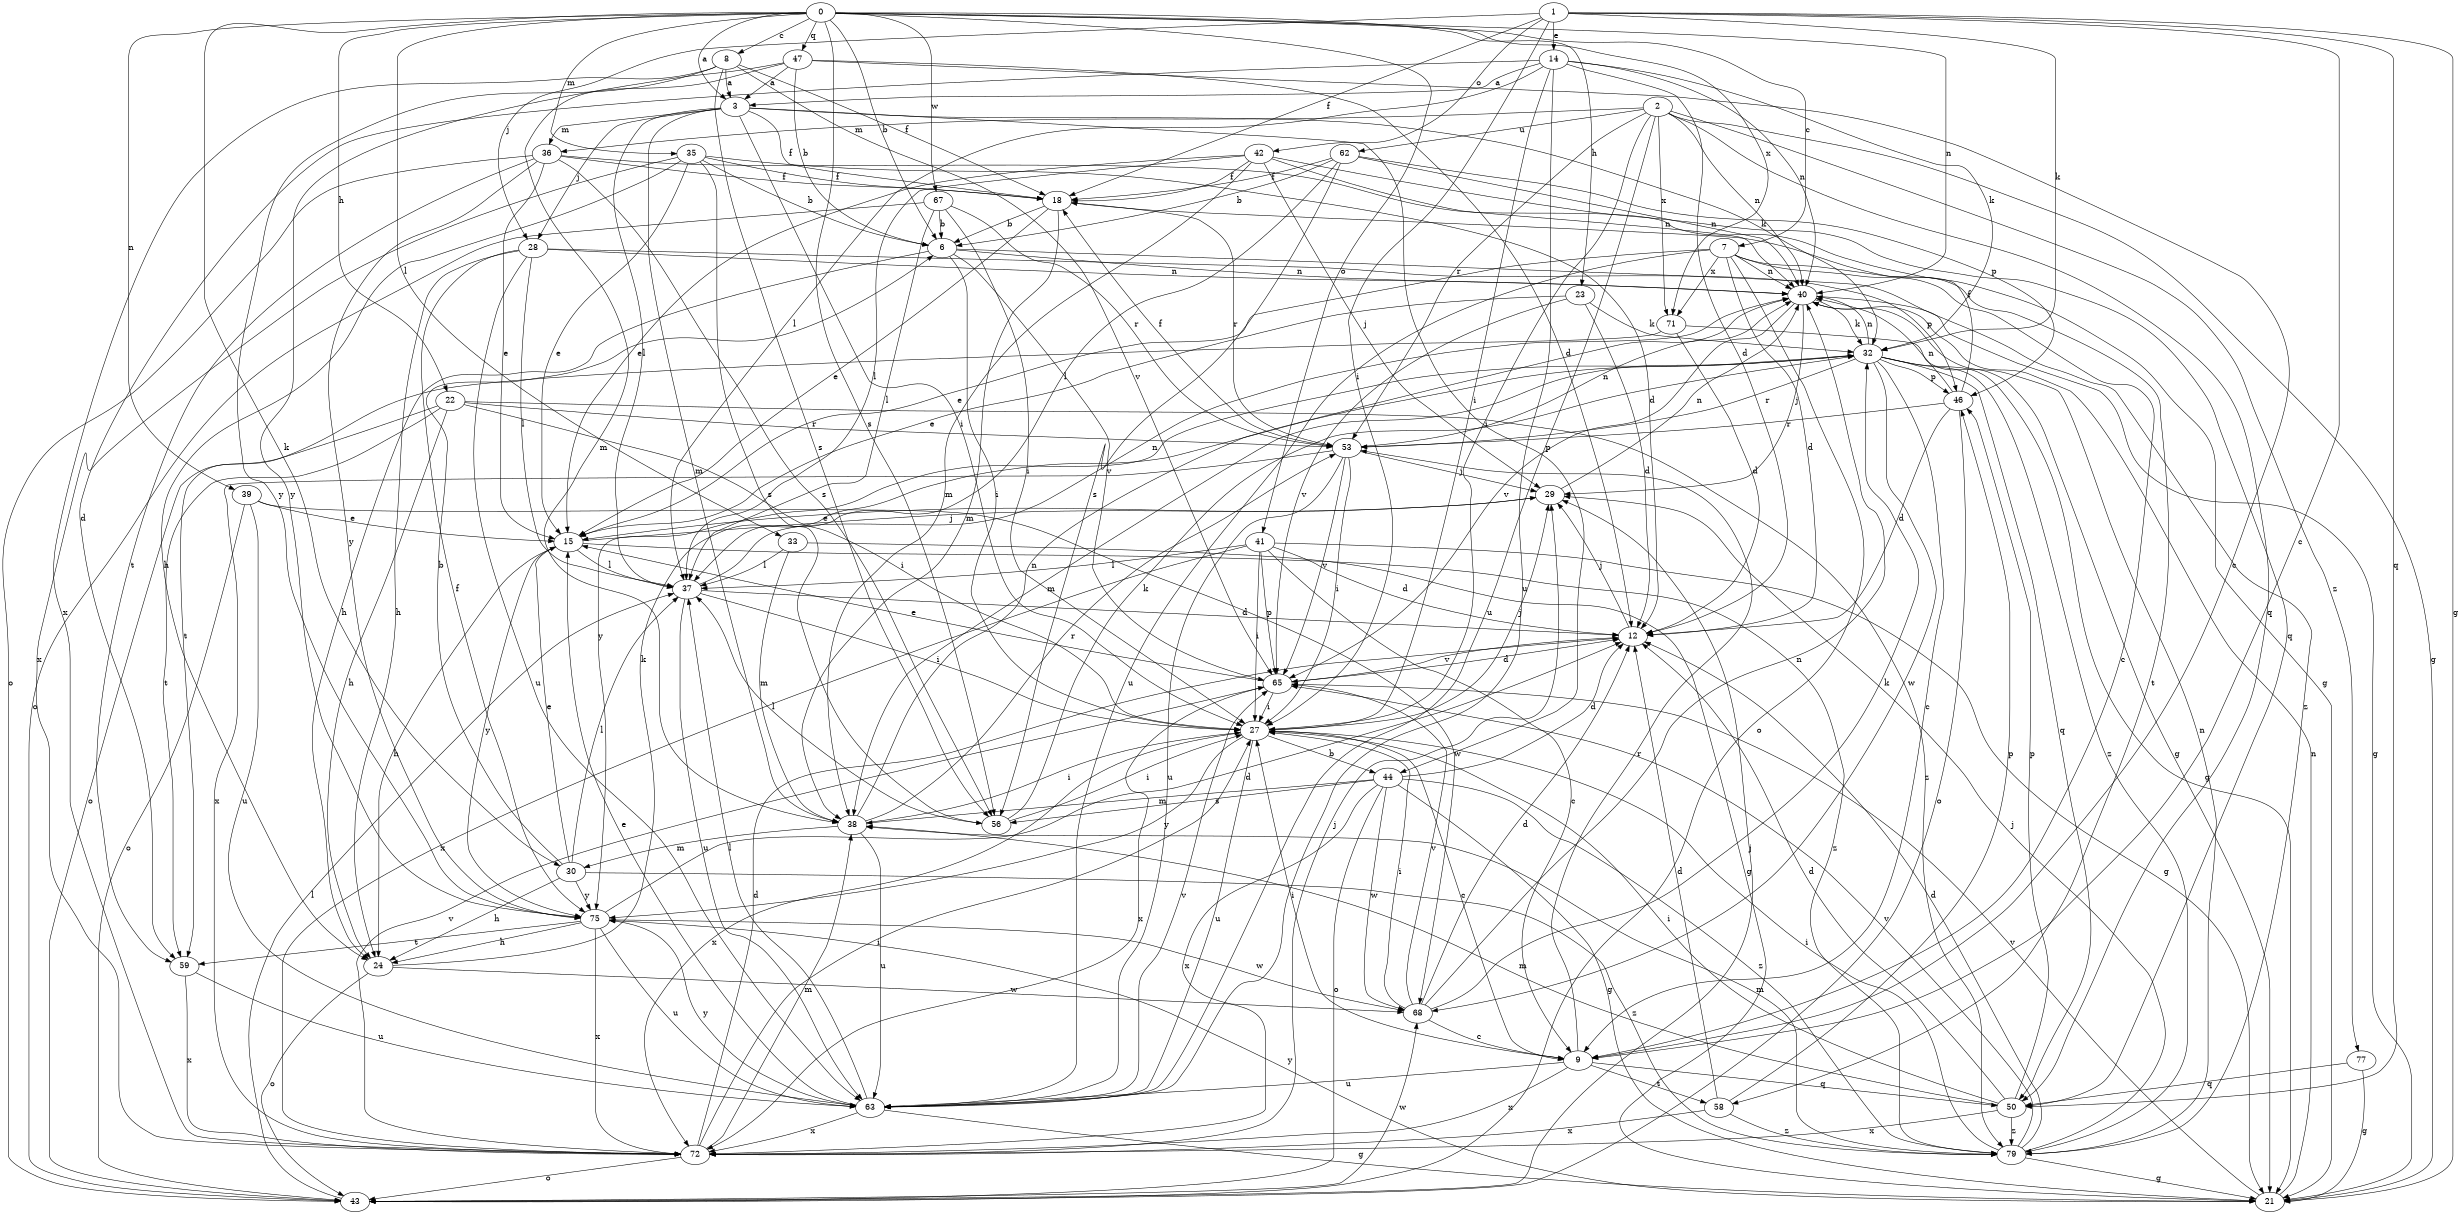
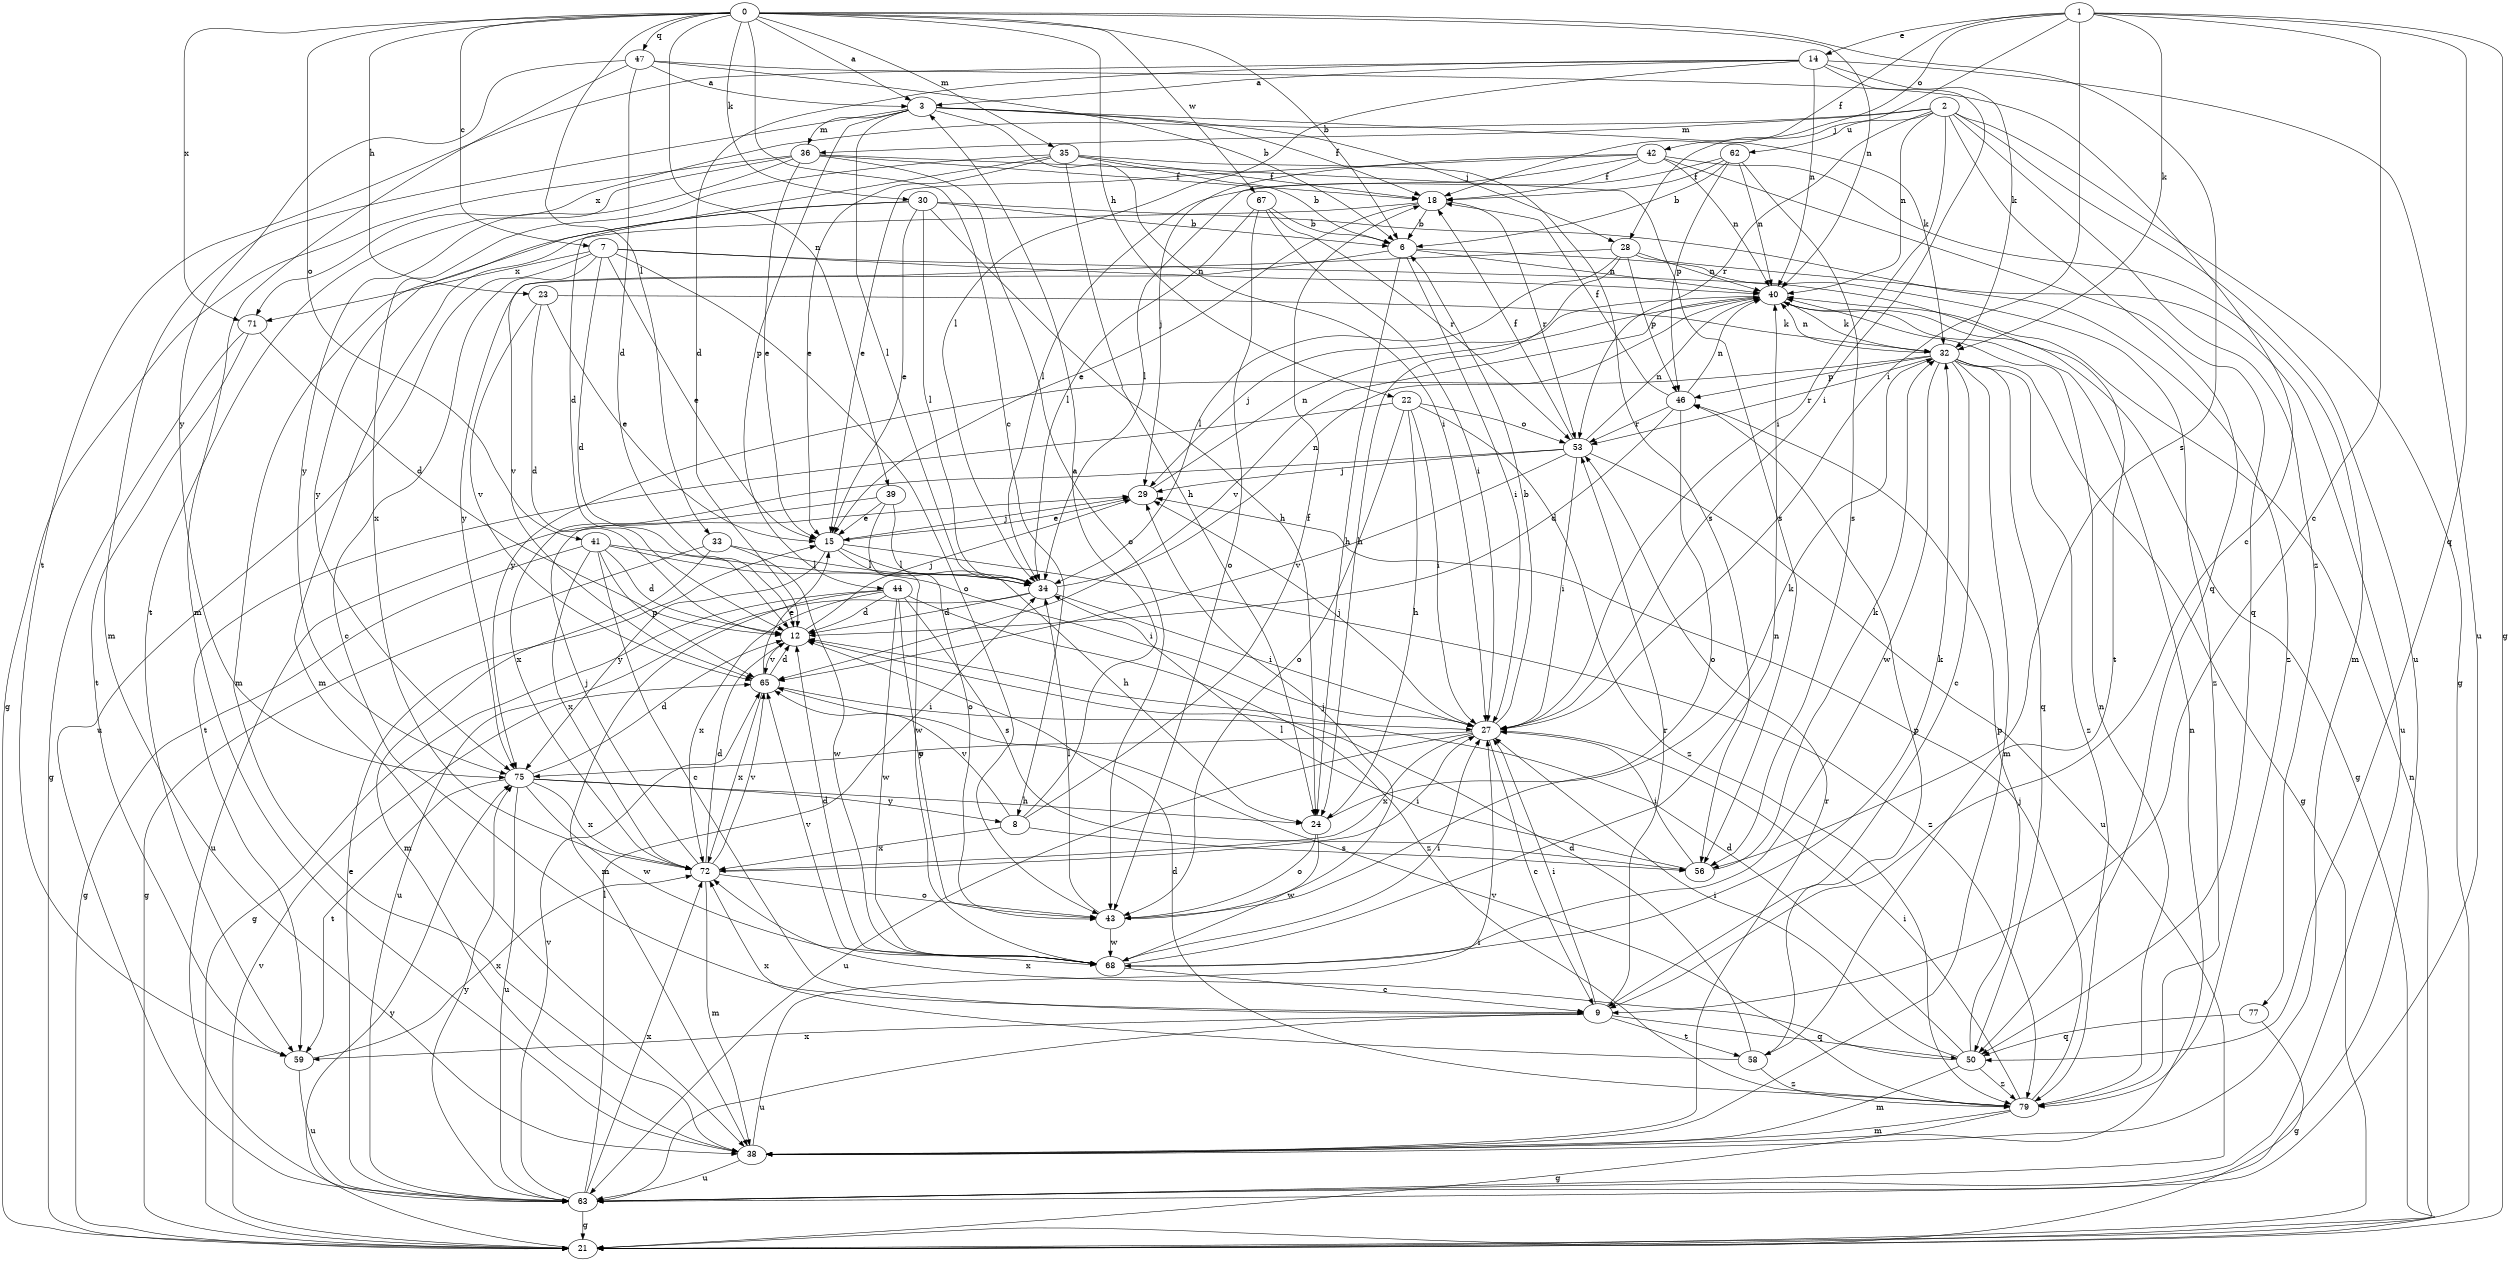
edge "8" -> "75": reversed
edge "22" -> "53": label "r" -> "o"
edge "14" -> "59": label "d" -> "t"
edge "28" -> "75": label "f" -> "y"
node "37": label "37" -> "34"
edge "27" -> "44": now "27" -> "6"
edge "33" -> "68": added, label "w"
edge "38" -> "30": reversed
edge "9" -> "72": now "9" -> "59"
